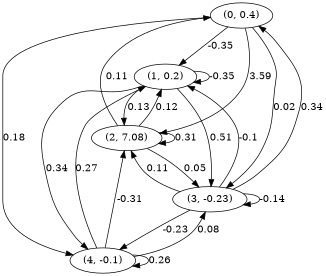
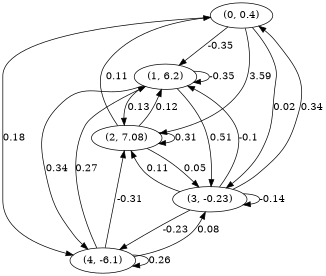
node "(1, 0.2)": label "(1, 0.2)" -> "(1, 6.2)"
node "(4, -0.1)": label "(4, -0.1)" -> "(4, -6.1)"
